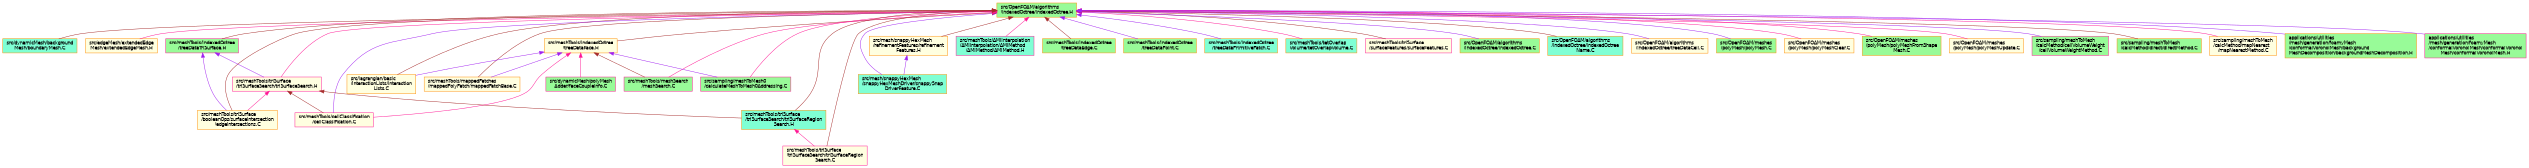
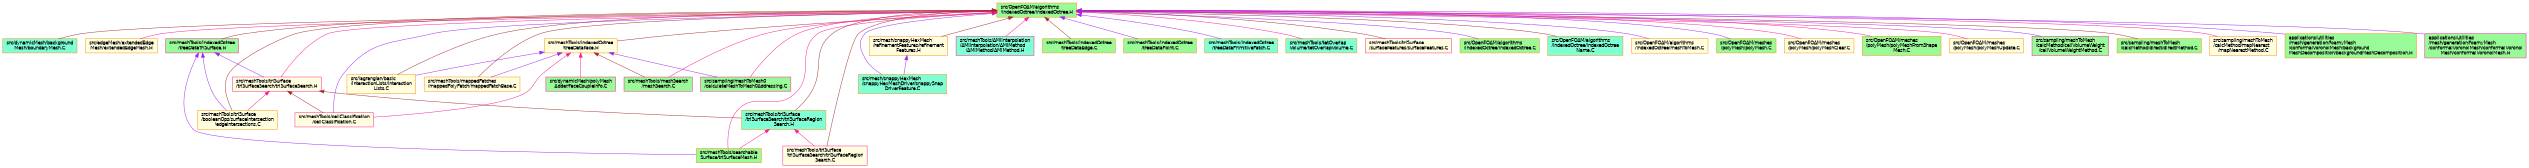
node "src/OpenFOAM/algorithms /indexedOctree/treeDataCell.C": label "src/OpenFOAM/algorithms /indexedOctree/treeDataCell.C" -> "src/OpenFOAM/algorithms /indexedOctree/meshToMesh.C"
node "src/meshTools/searchable Surface/triSurfaceMesh.H": added
